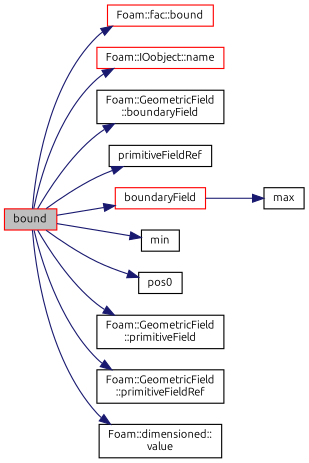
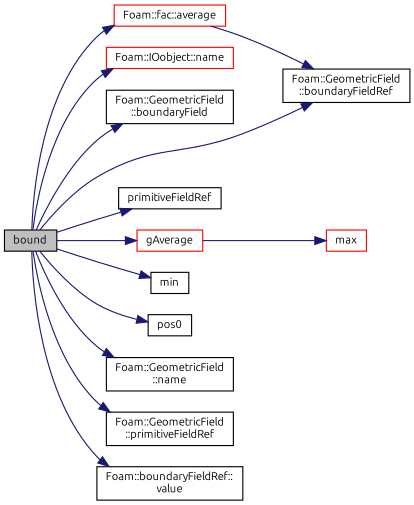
node "Foam::fac::bound": label "Foam::fac::bound" -> "Foam::fac::average"
node "Foam::GeometricField ::boundaryFieldRef": added
node "boundaryField": label "boundaryField" -> "gAverage"
node "max": color black -> red
node "bound": color red -> black
node "Foam::GeometricField ::primitiveField": label "Foam::GeometricField ::primitiveField" -> "Foam::GeometricField ::name"
node "Foam::dimensioned:: value": label "Foam::dimensioned:: value" -> "Foam::boundaryFieldRef:: value"
